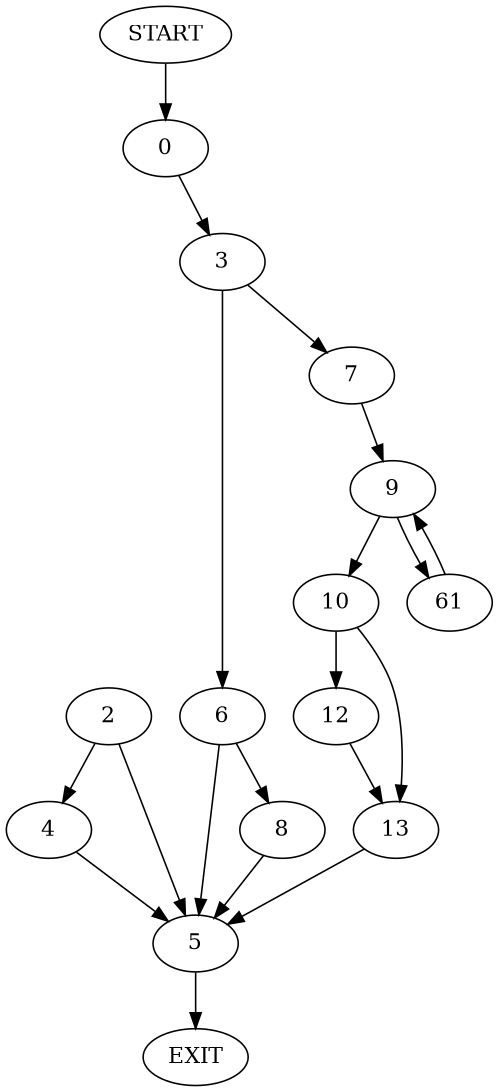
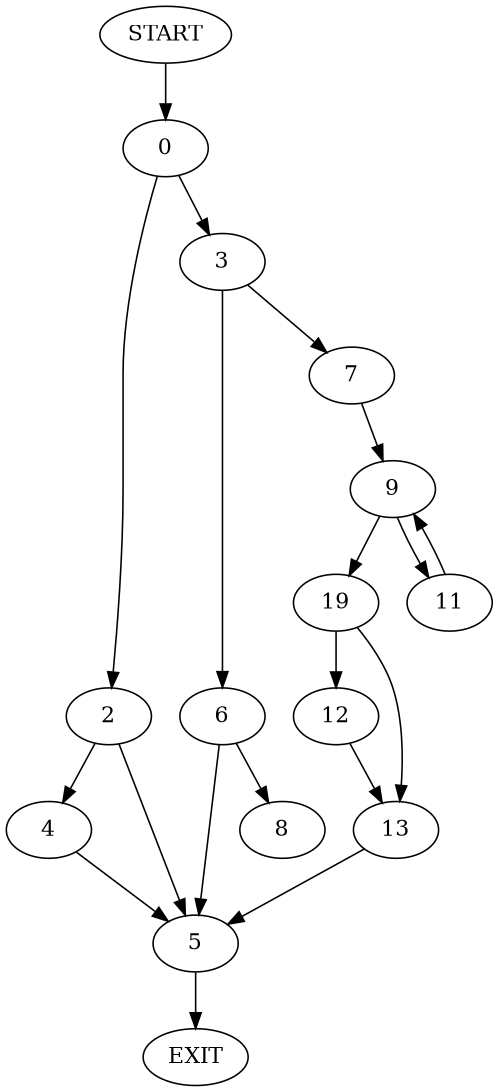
edge "0" -> "2": added
node "10": label "10" -> "19"
node "61": label "61" -> "11"
edge "8" -> "5": removed
